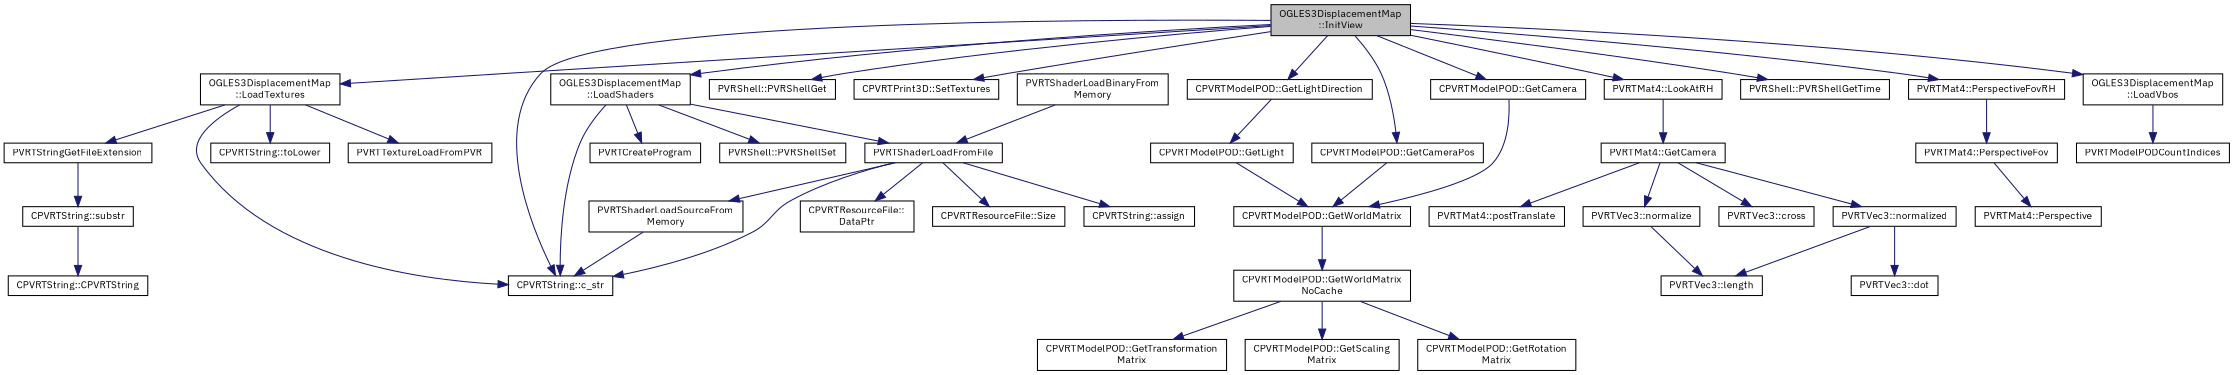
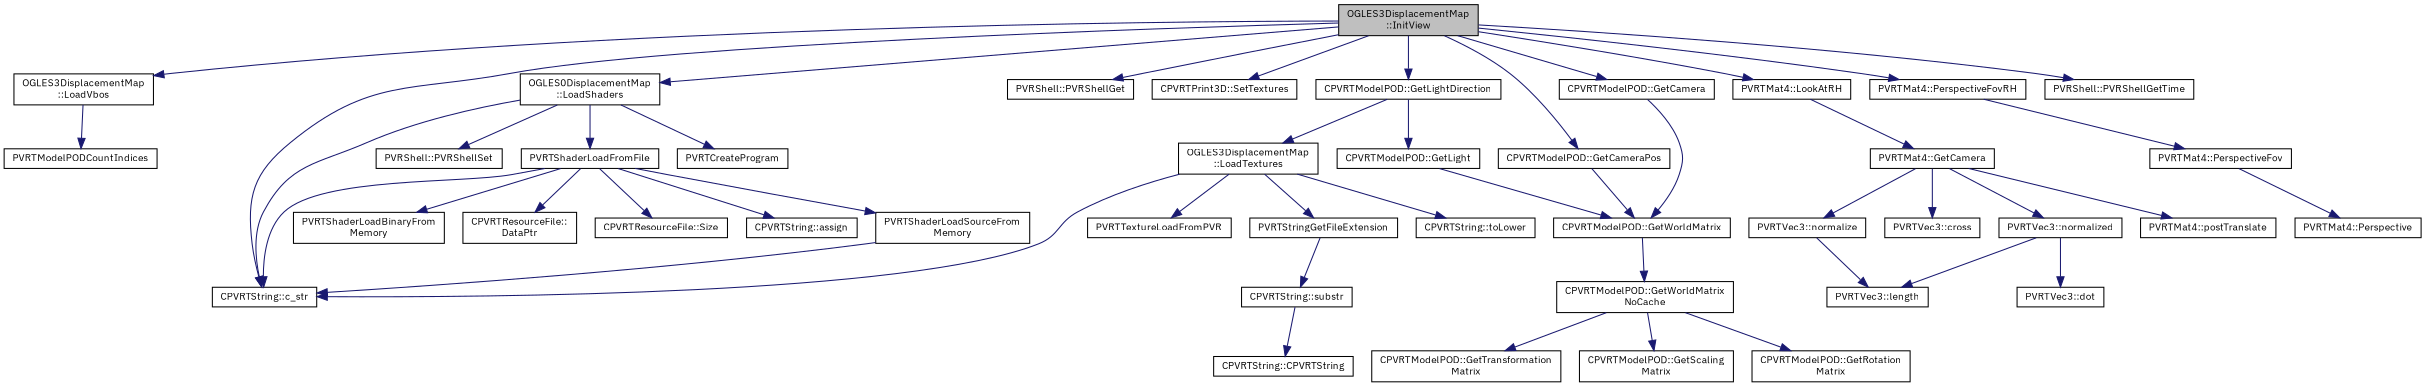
edge "OGLES3DisplacementMap ::InitView" -> "OGLES3DisplacementMap ::LoadTextures": now "CPVRTModelPOD::GetLightDirection" -> "OGLES3DisplacementMap ::LoadTextures"
node "OGLES3DisplacementMap ::LoadShaders": label "OGLES3DisplacementMap ::LoadShaders" -> "OGLES0DisplacementMap ::LoadShaders"
edge "PVRTShaderLoadBinaryFrom Memory" -> "PVRTShaderLoadFromFile": reversed
